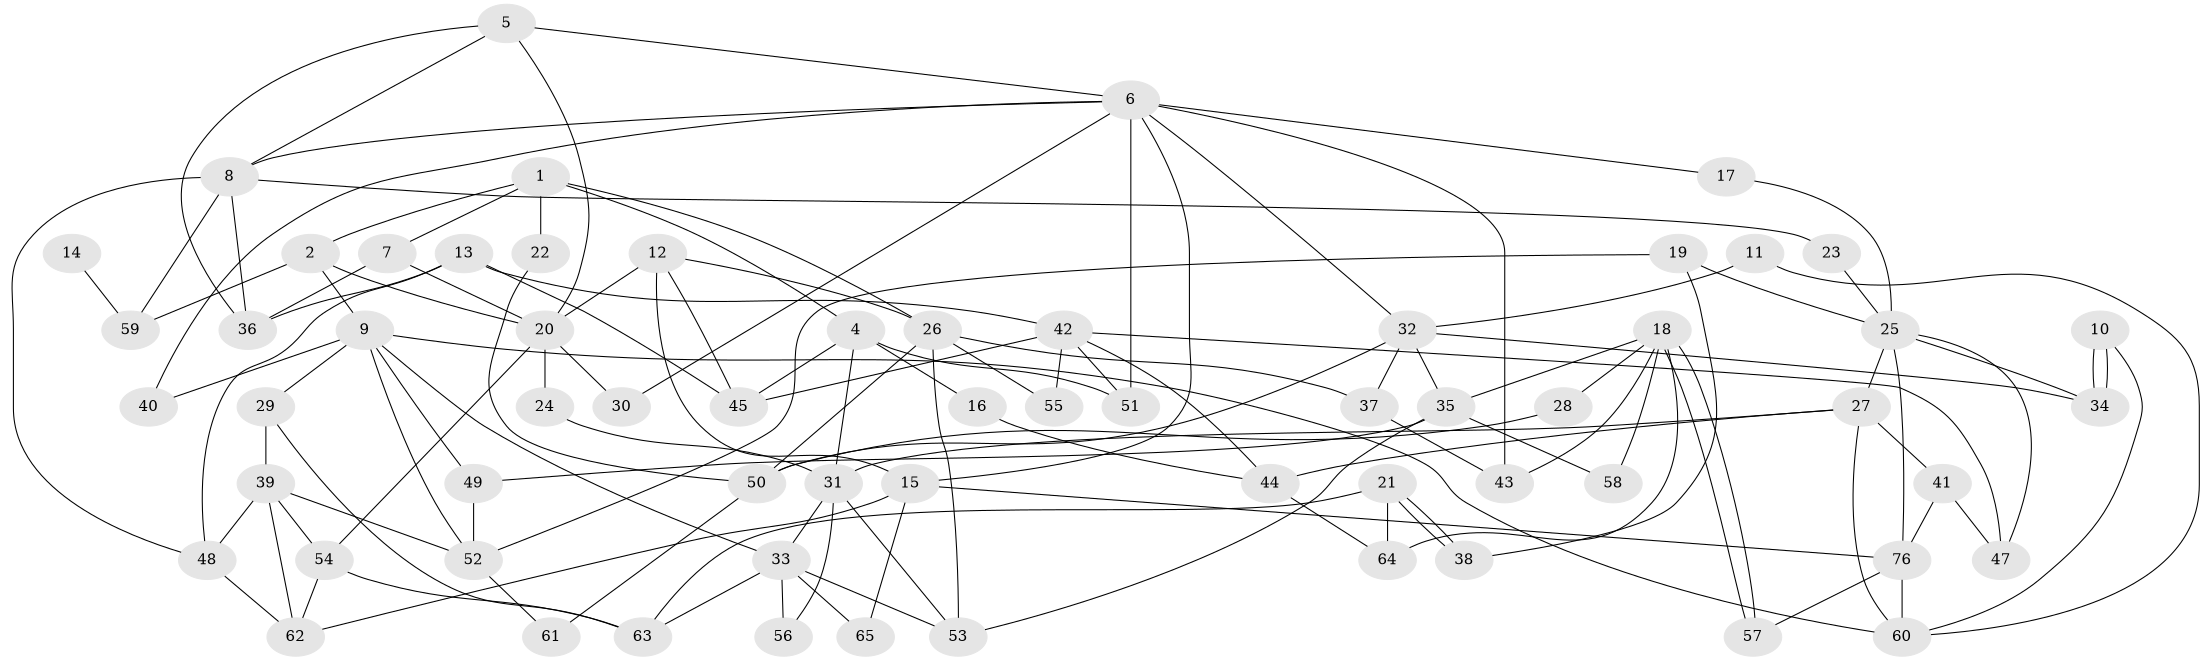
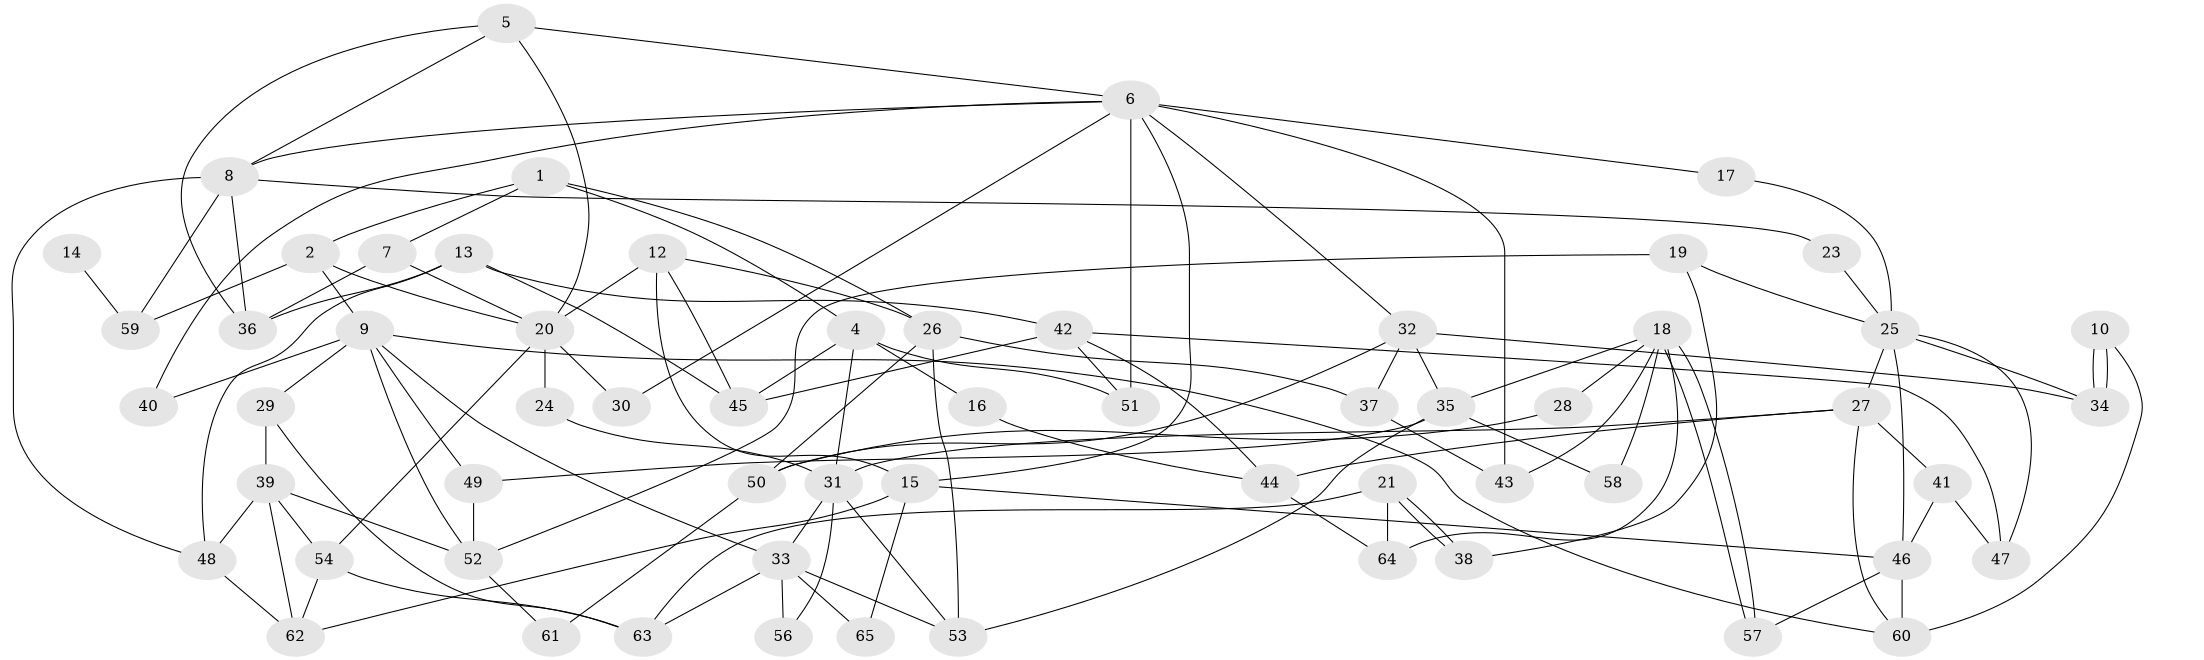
node "22": removed
node "11": removed
node "55": removed
node "76": label "76" -> "46"
